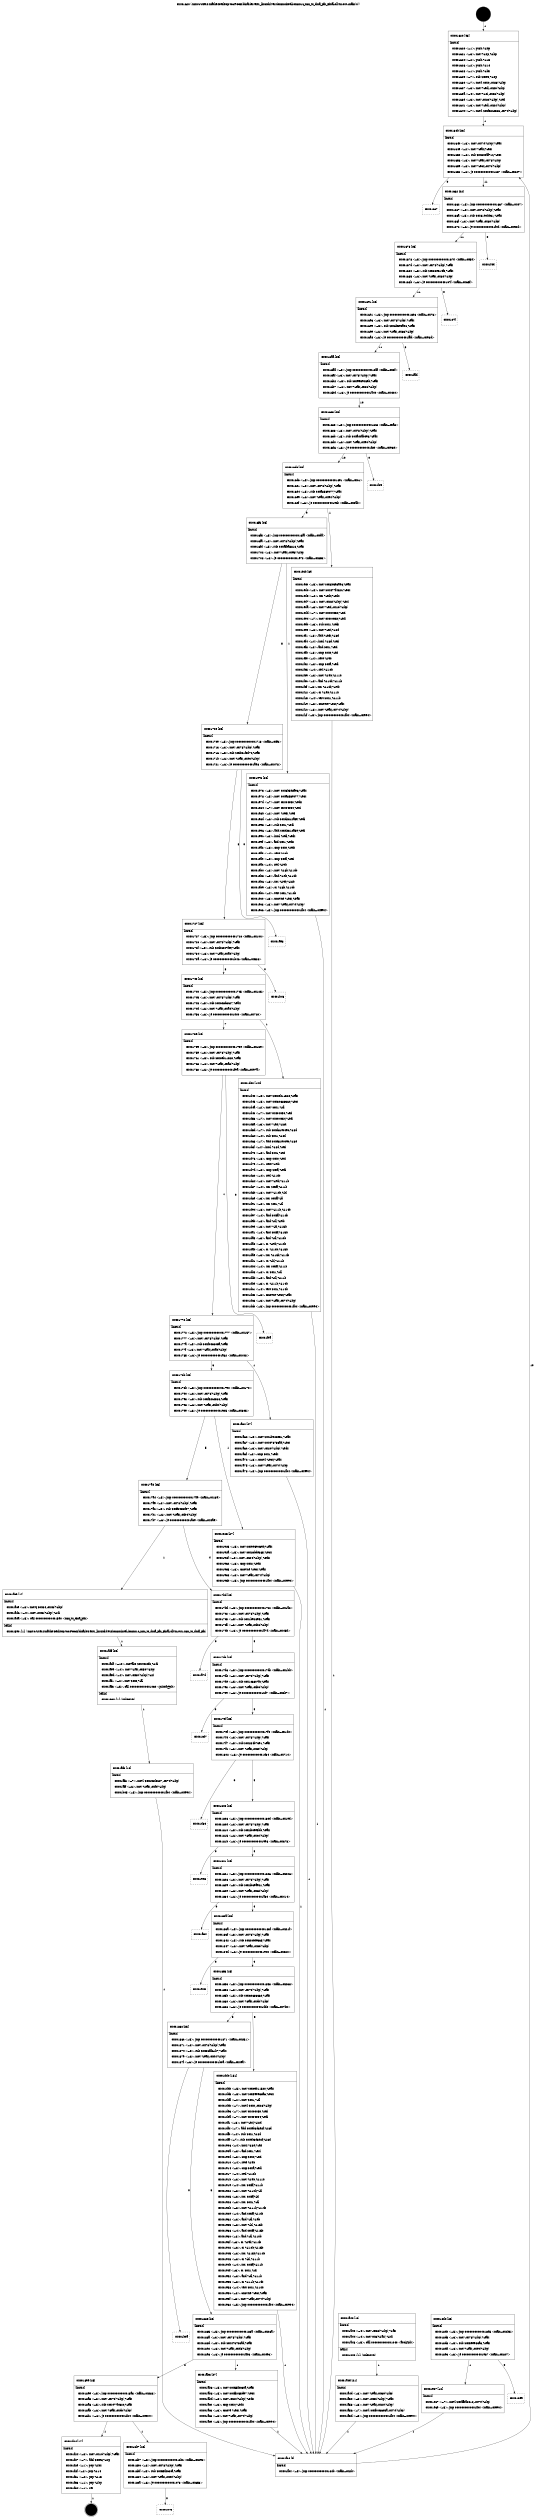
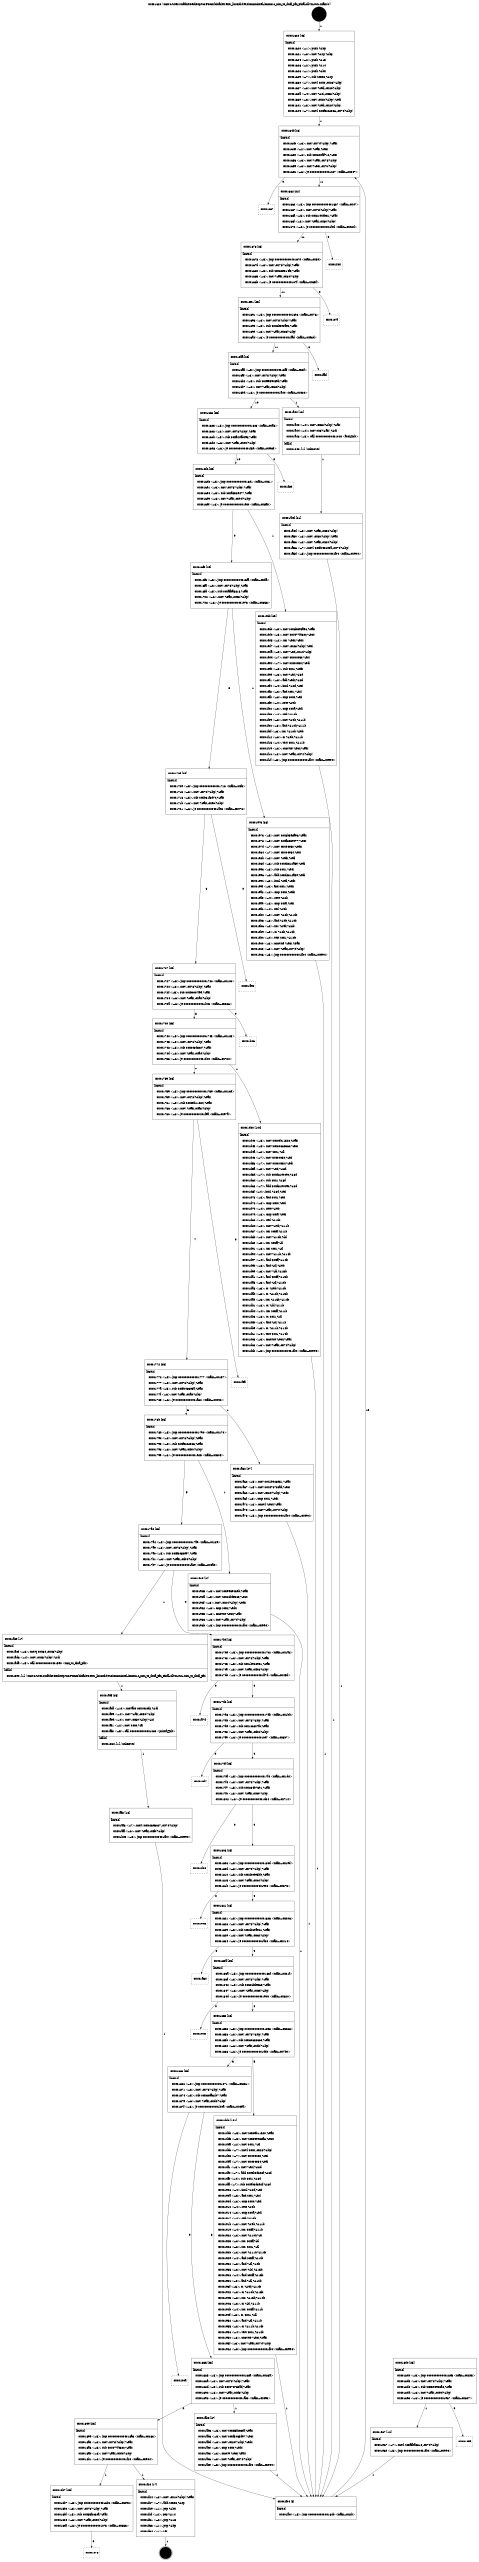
edge "0x4016aa [25]" -> "0x401a40 [13]": added, label "1"
